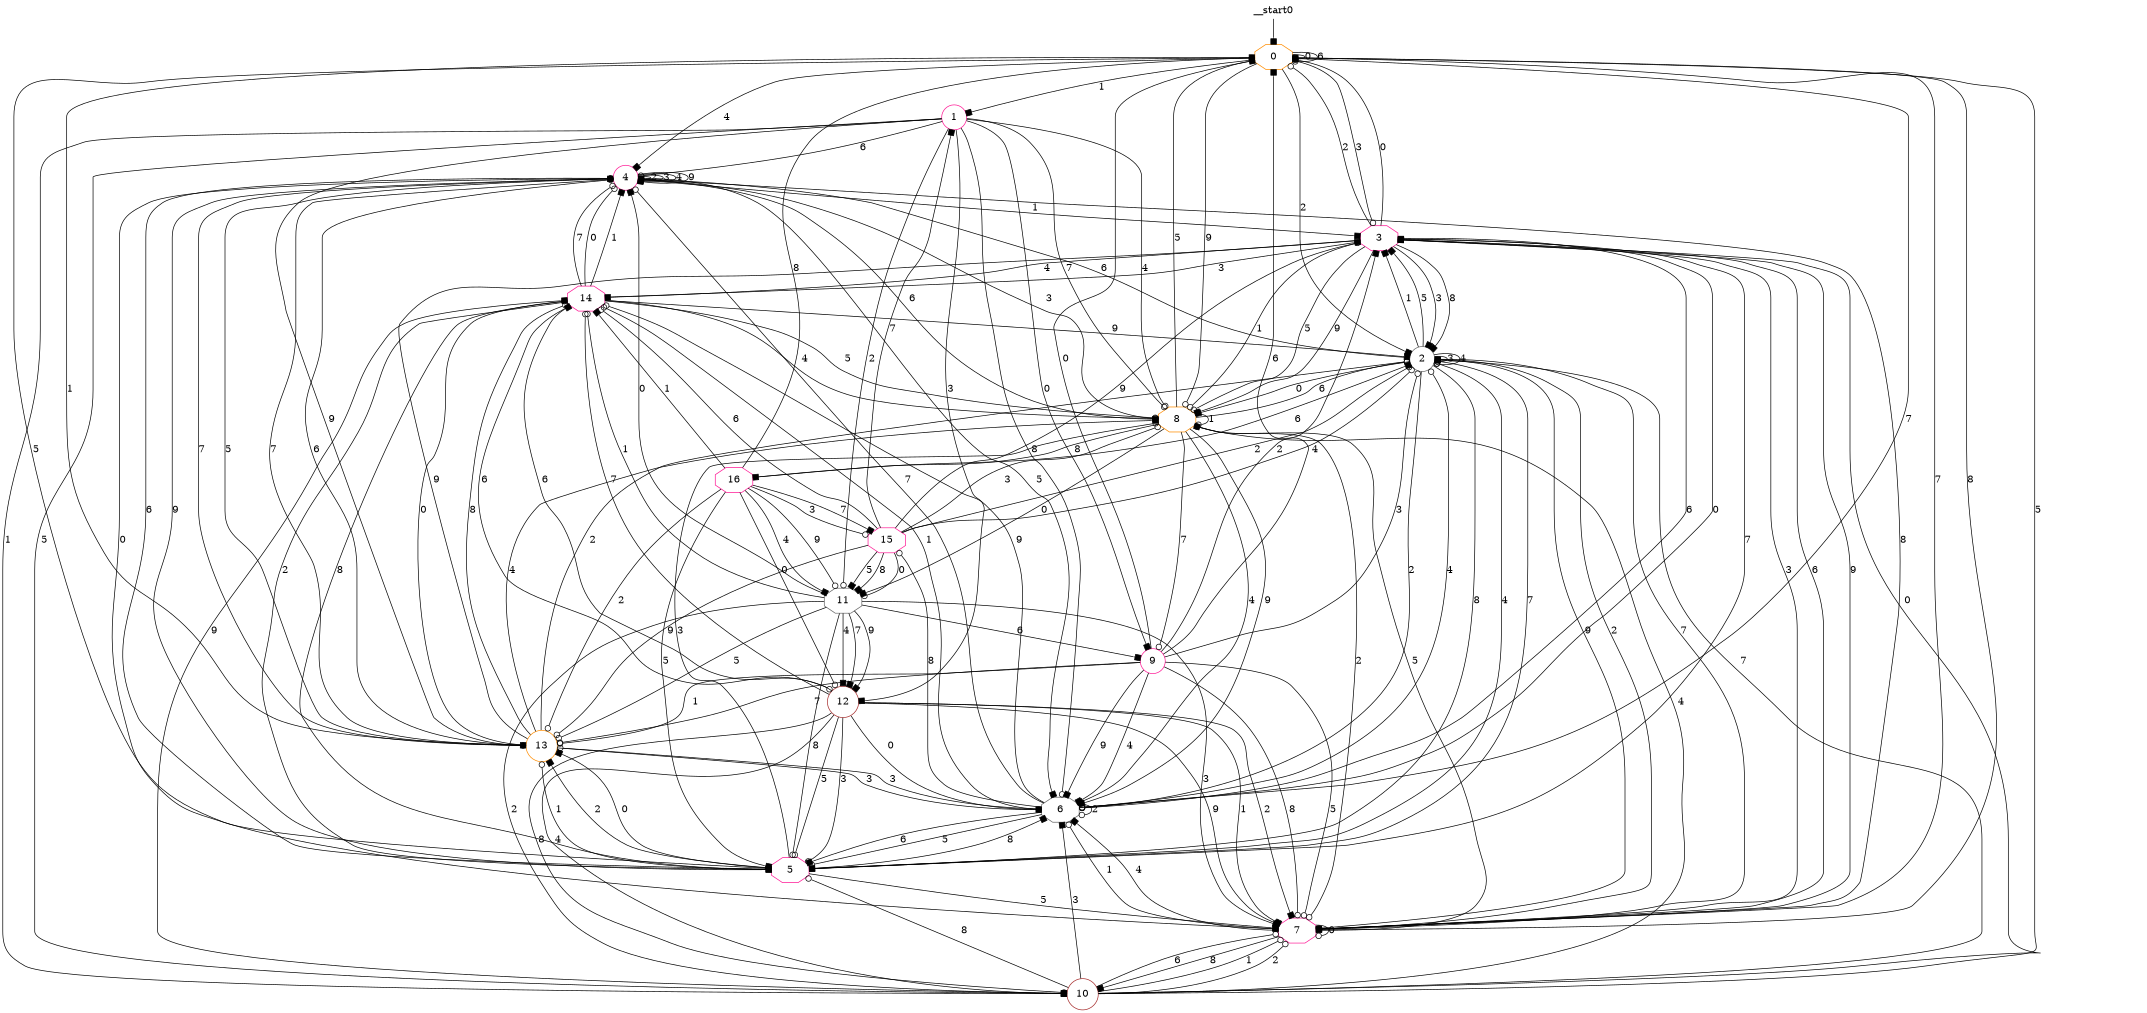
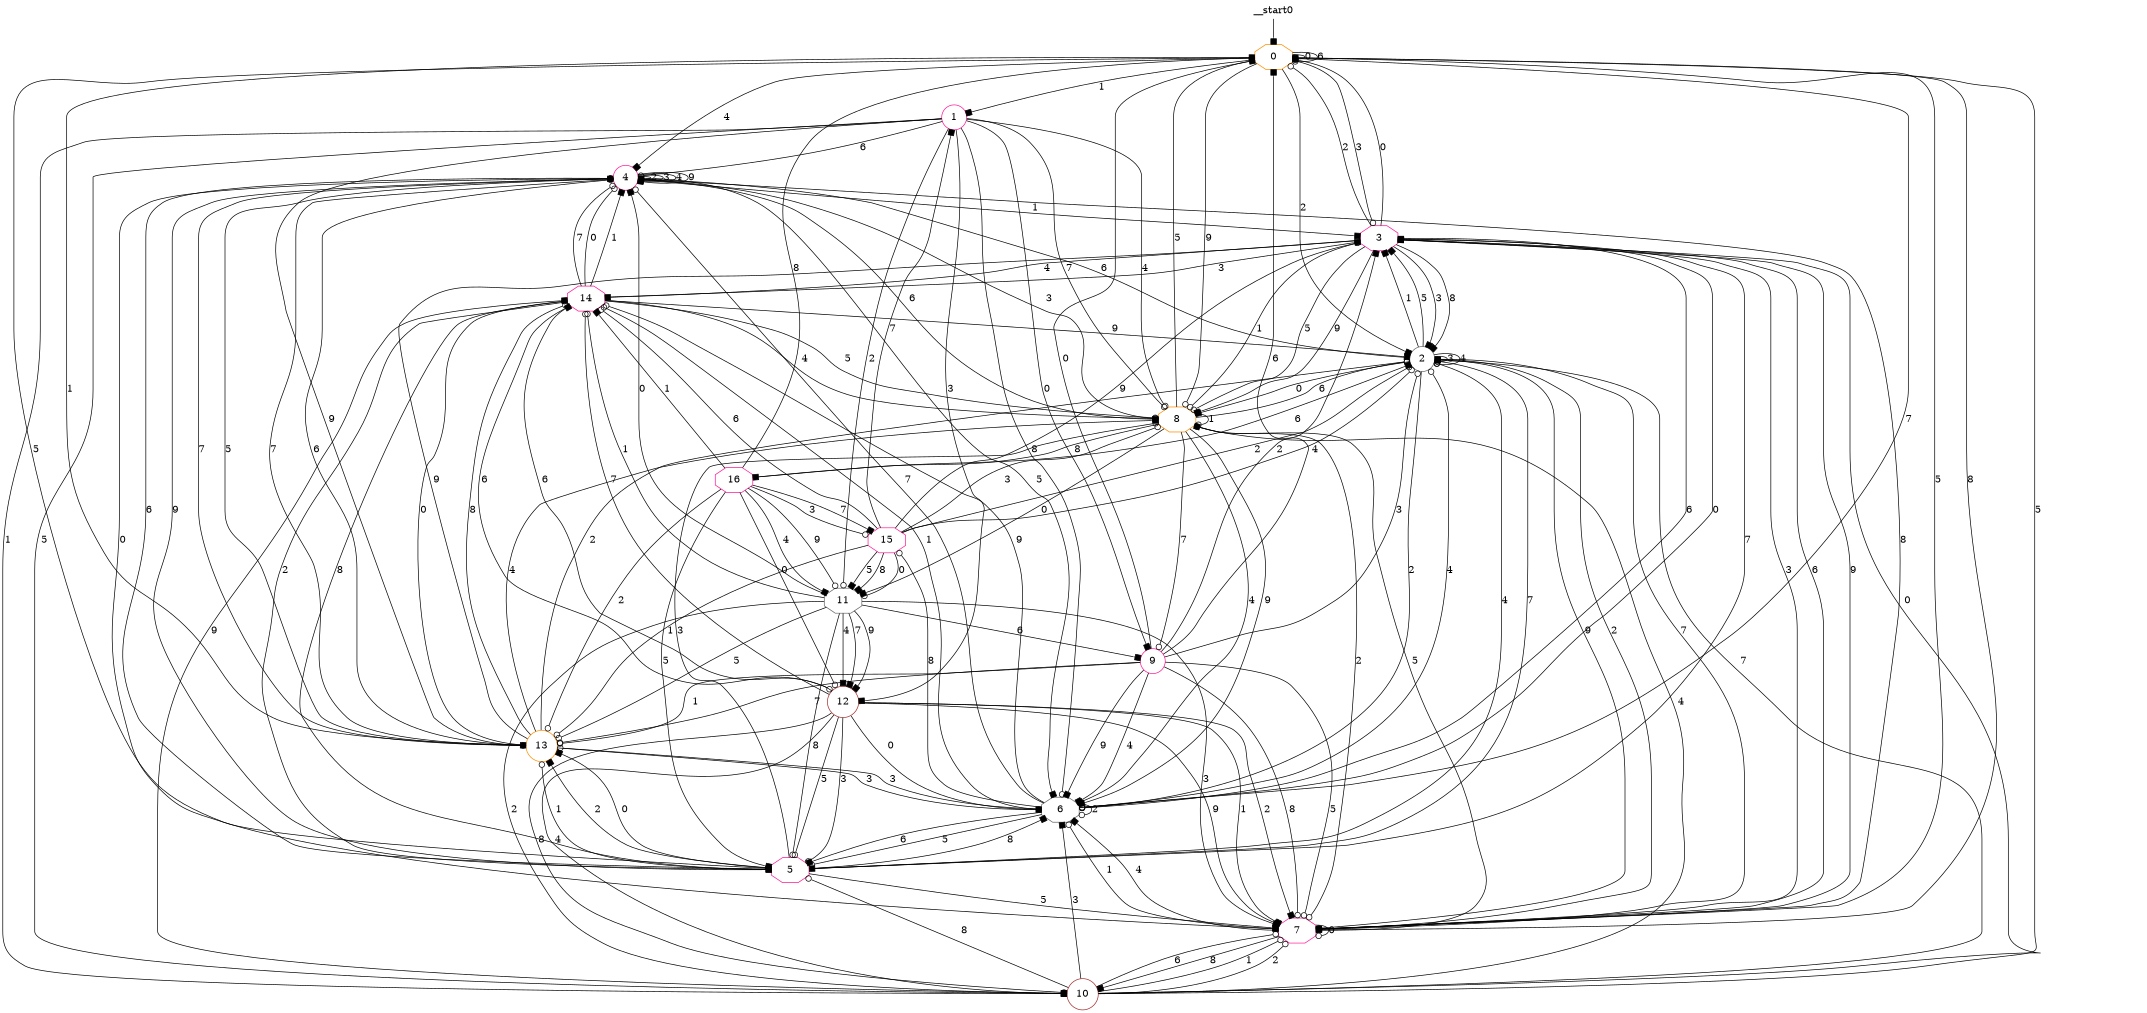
edge "7" -> "0": label "7" -> "5"
edge "15" -> "13": label "9" -> "1"
edge "2" -> "5": removed, label "8"
